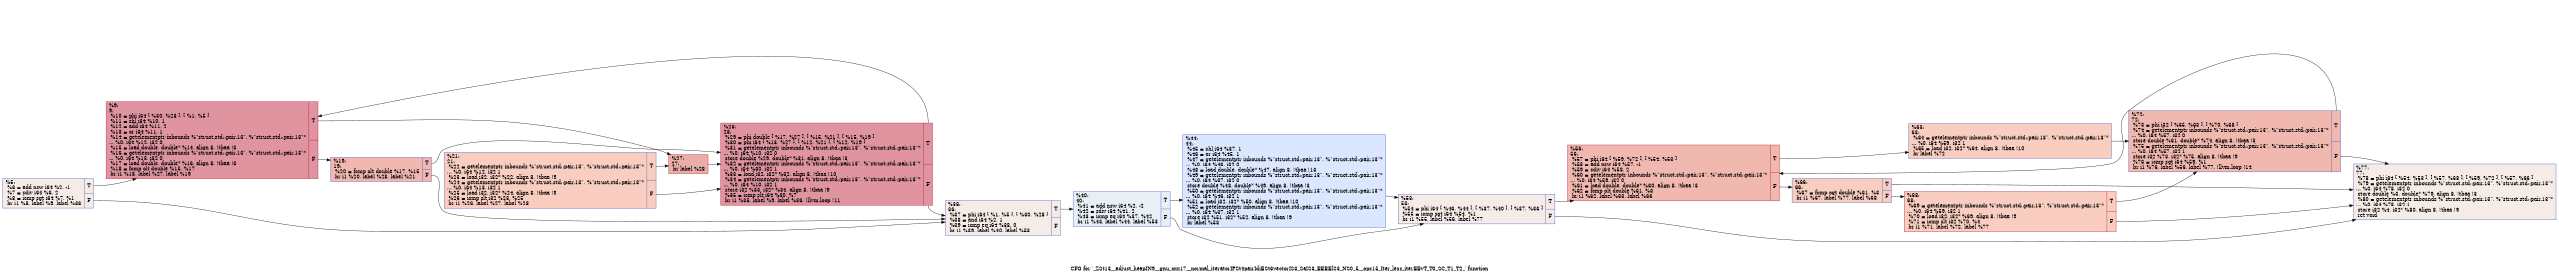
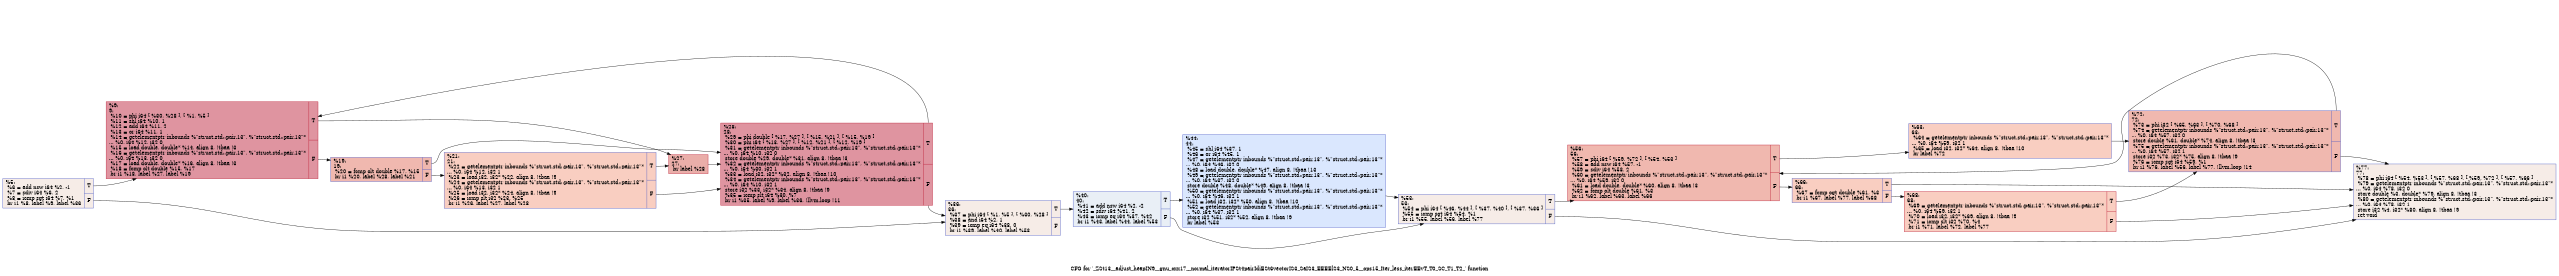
edge "%19:" -> "%36:": now "%19:" -> "%21:"
